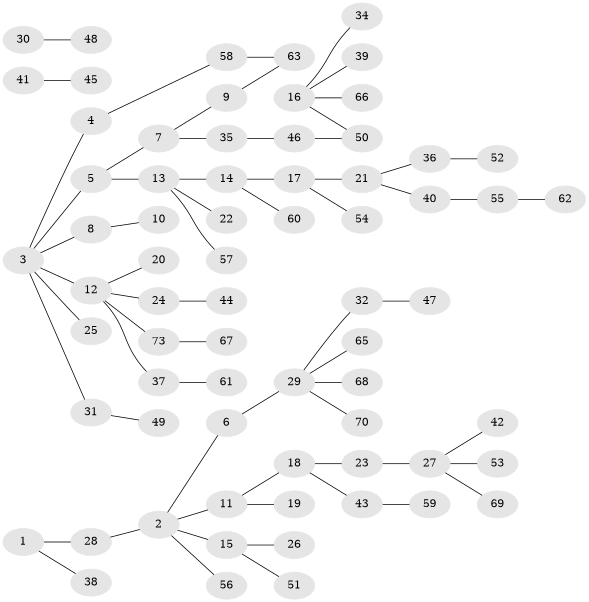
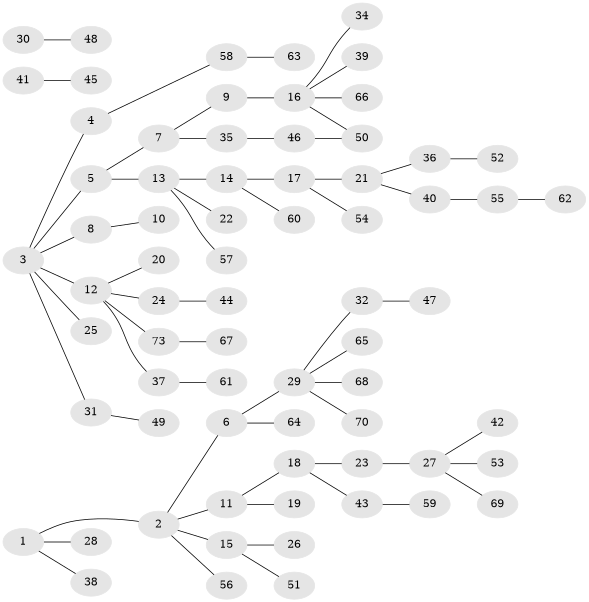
edge "63" -- "9": now "16" -- "9"
node "64": added
edge "2" -- "28": now "2" -- "1"
